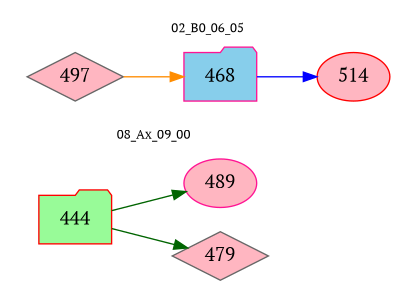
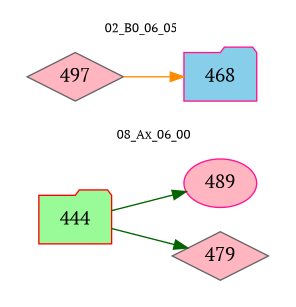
node "514": removed
cluster "08_Ax_09_00": label "08_Ax_09_00" -> "08_Ax_06_00"
